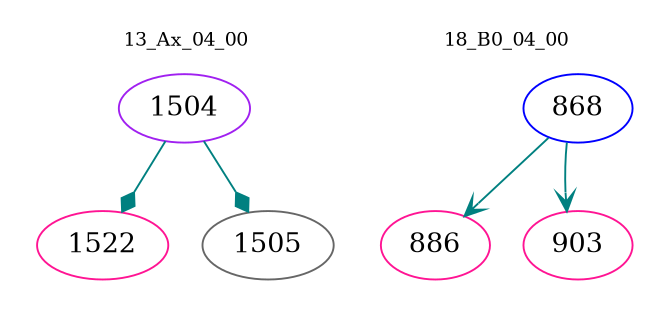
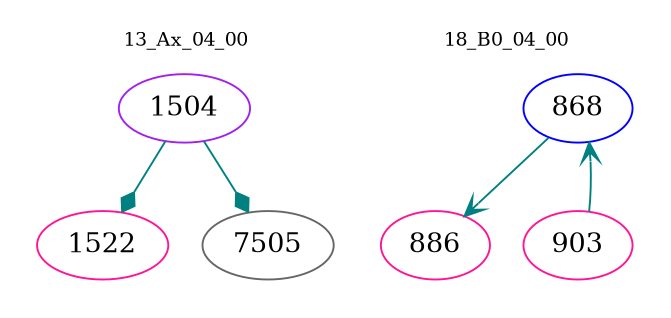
edge "868" -> "903": reversed
node "1505": label "1505" -> "7505"
